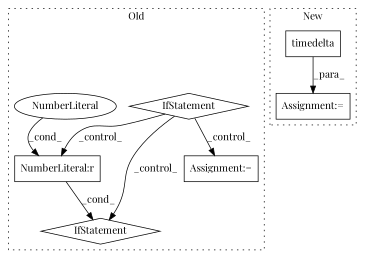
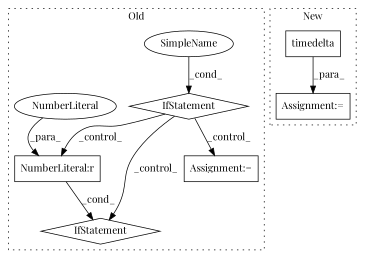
node "SimpleName": added
edge "NumberLiteral" -> "NumberLiteral:r": label "_cond_" -> "_para_"
